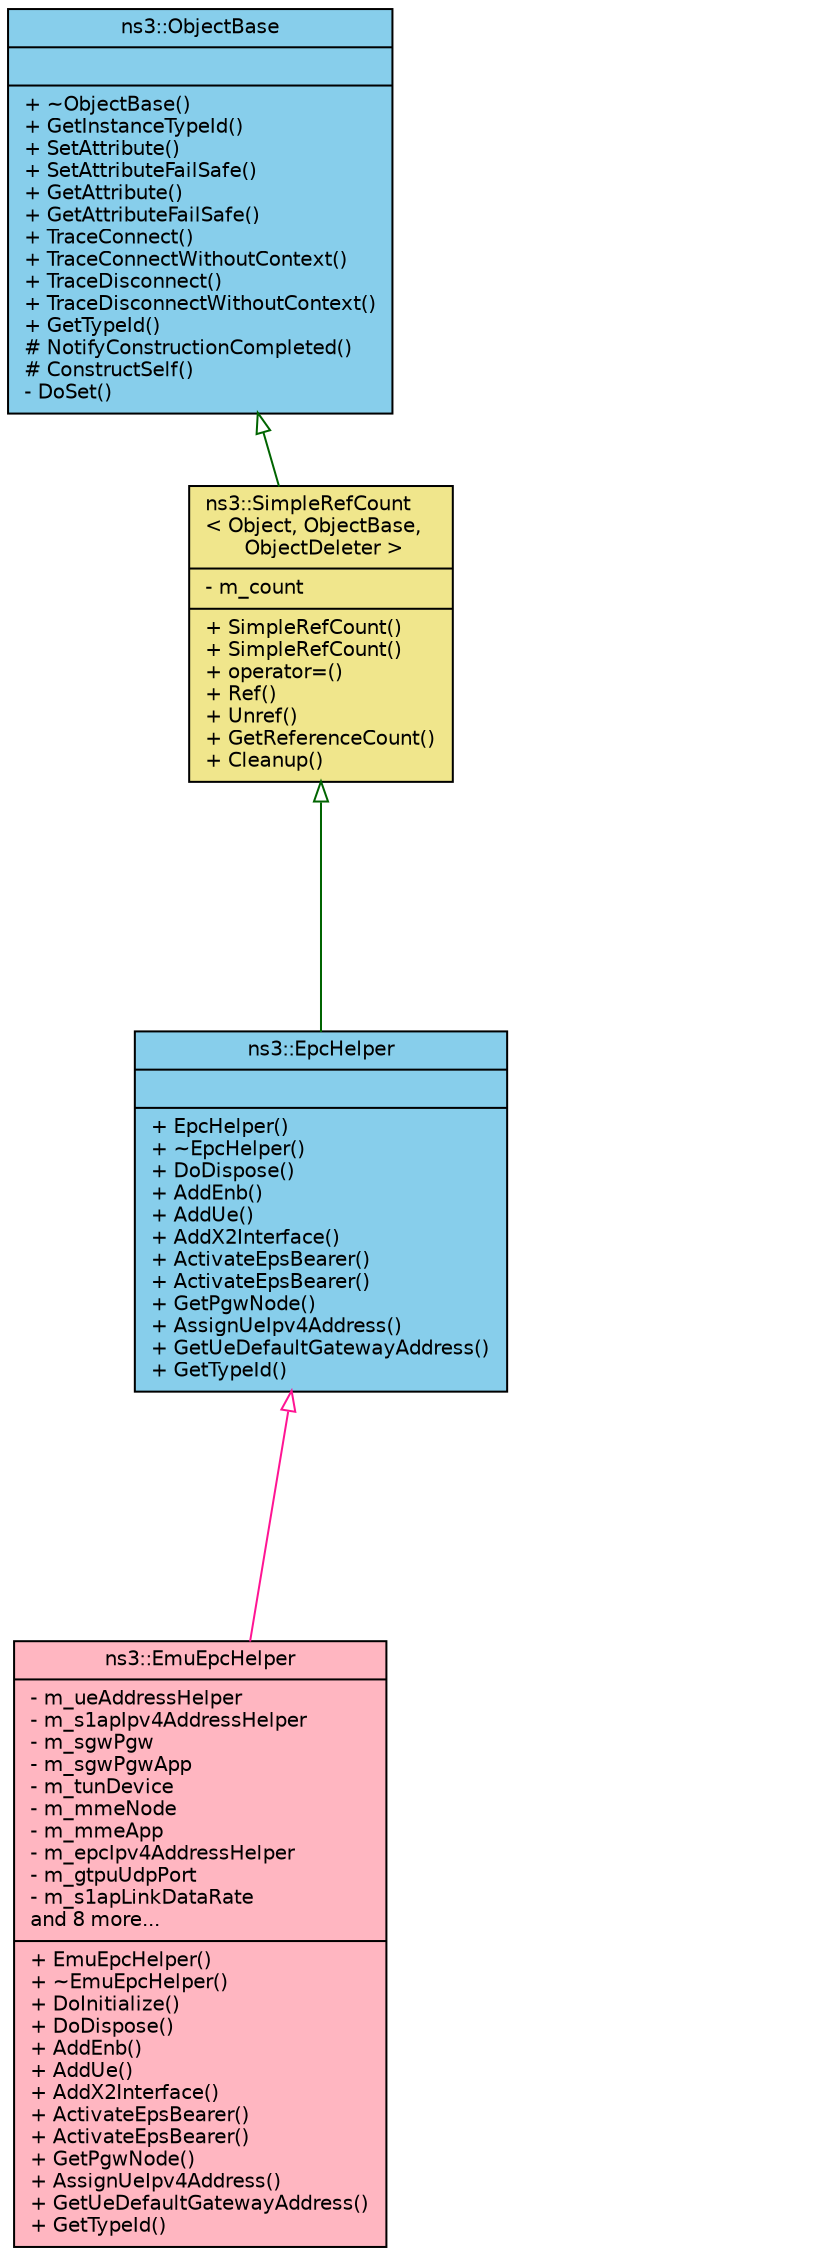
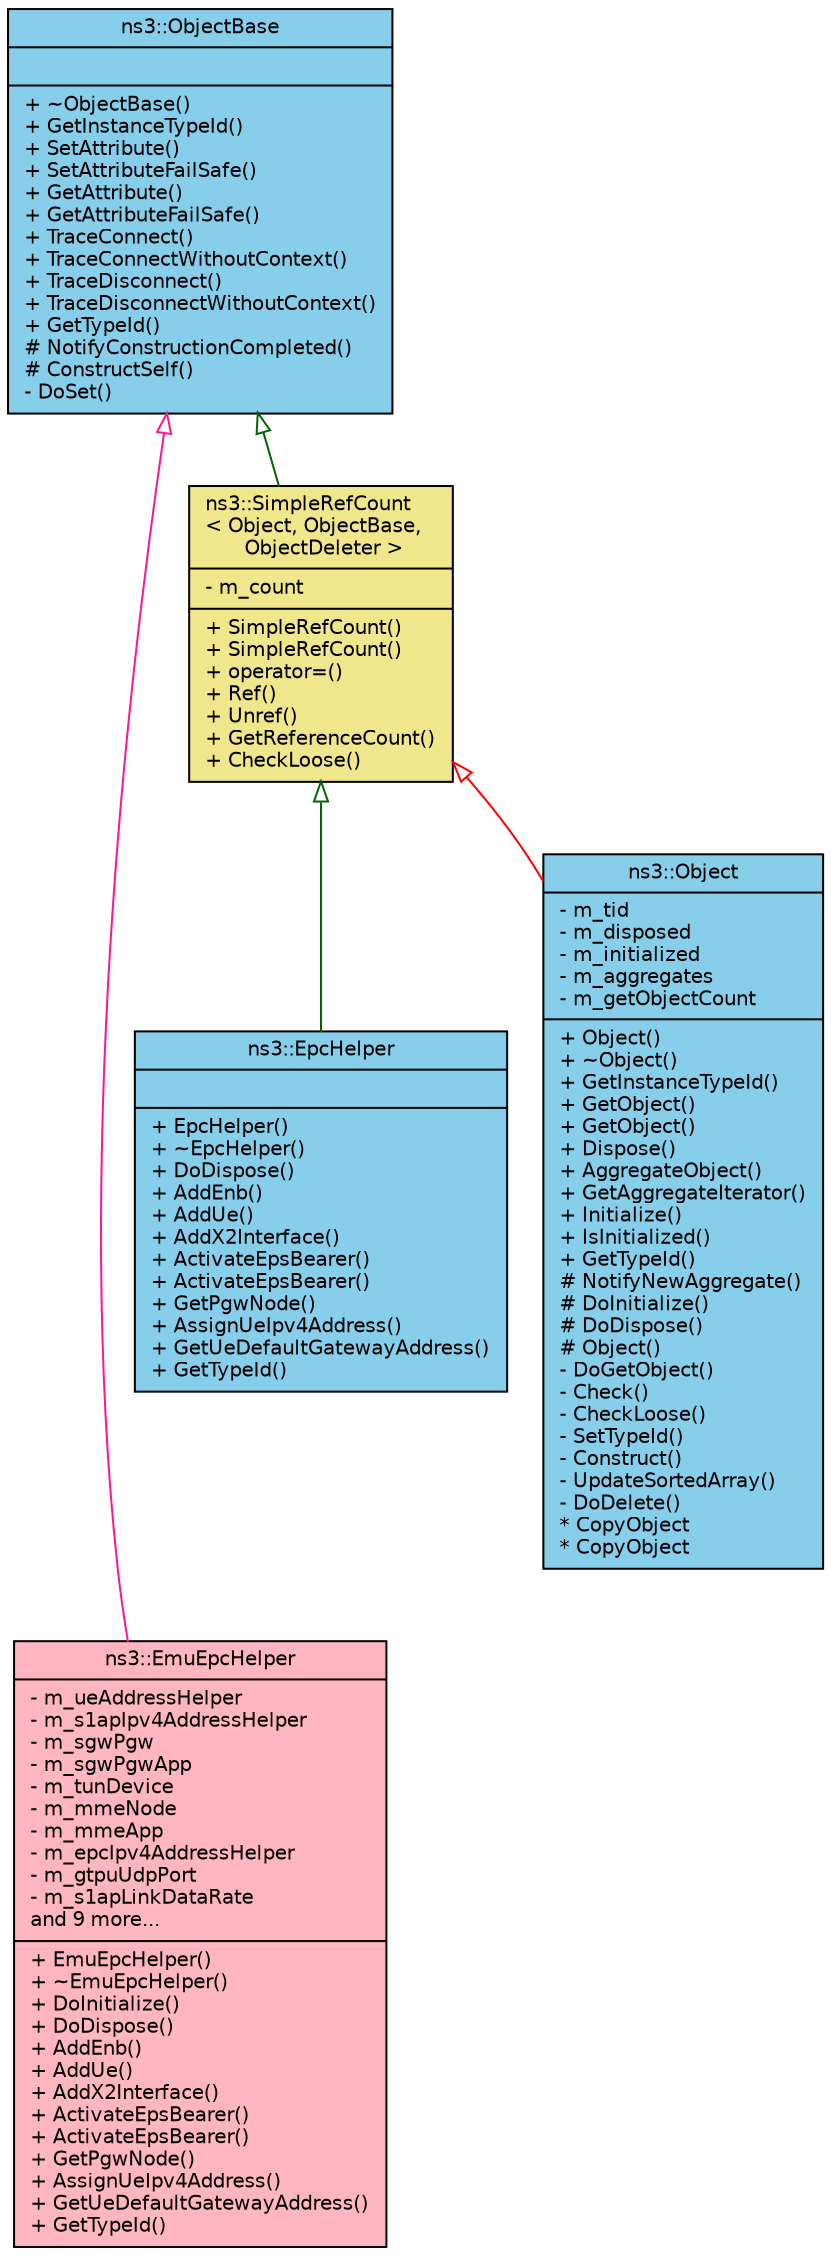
node "ns3::SimpleRefCount": text "+ Cleanup()" -> "+ CheckLoose()"
node "ns3::Object": added
edge "ns3::EmuEpcHelper" -> "ns3::EpcHelper": now "ns3::EmuEpcHelper" -> "ns3::ObjectBase"
node "ns3::EmuEpcHelper": text "and 8 more..." -> "and 9 more..."
